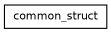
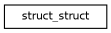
node "common_struct": label "common_struct" -> "struct_struct"
